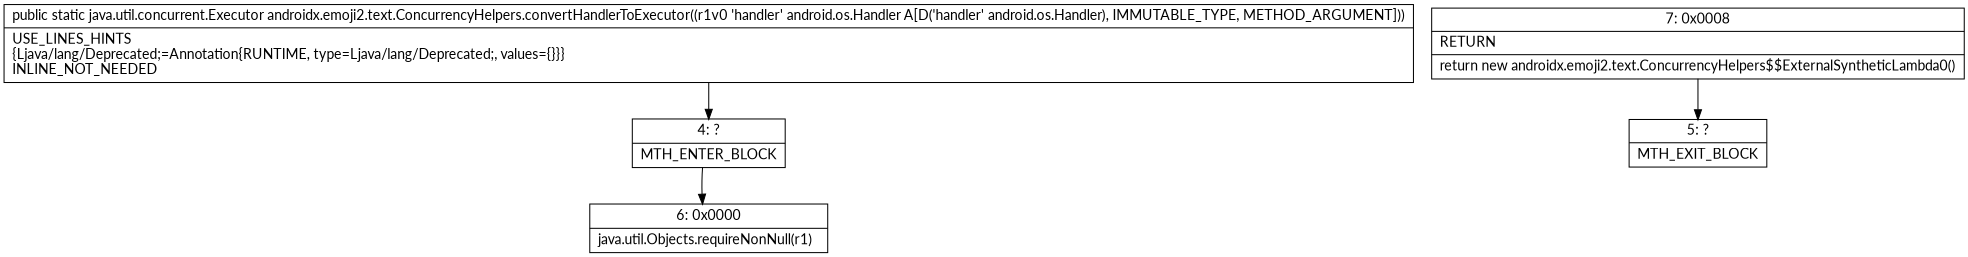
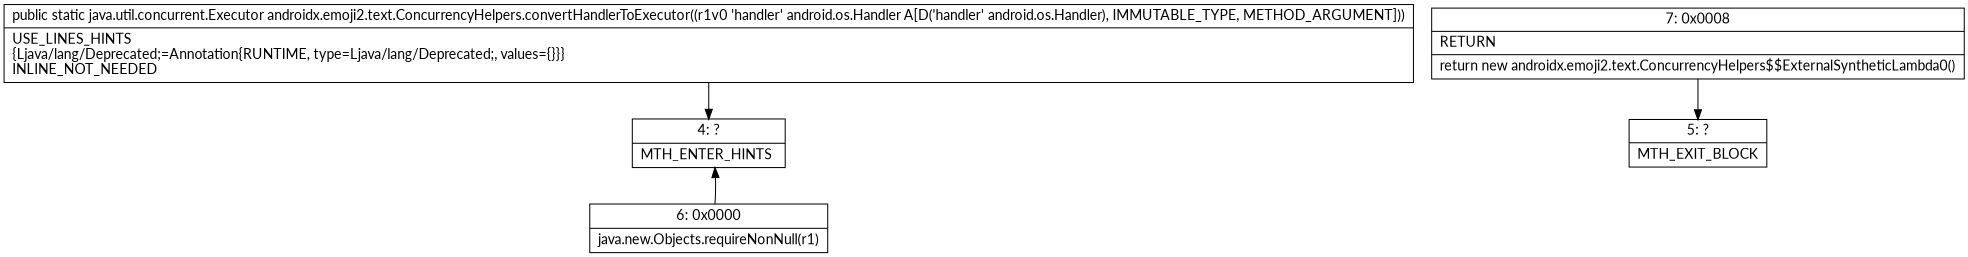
node "4: ?": text "MTH_ENTER_BLOCK" -> "MTH_ENTER_HINTS"
edge "4: ?" -> "6: 0x0000": reversed
node "6: 0x0000": text "java.util.Objects.requireNonNull(r1)" -> "java.new.Objects.requireNonNull(r1)"
